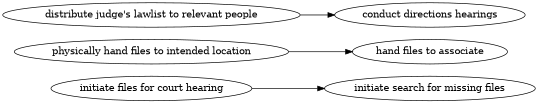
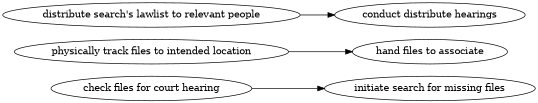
node "distribute judge's lawlist to relevant people": label "distribute judge's lawlist to relevant people" -> "distribute search's lawlist to relevant people"
node "conduct directions hearings": label "conduct directions hearings" -> "conduct distribute hearings"
node "physically hand files to intended location": label "physically hand files to intended location" -> "physically track files to intended location"
node "initiate files for court hearing": label "initiate files for court hearing" -> "check files for court hearing"
